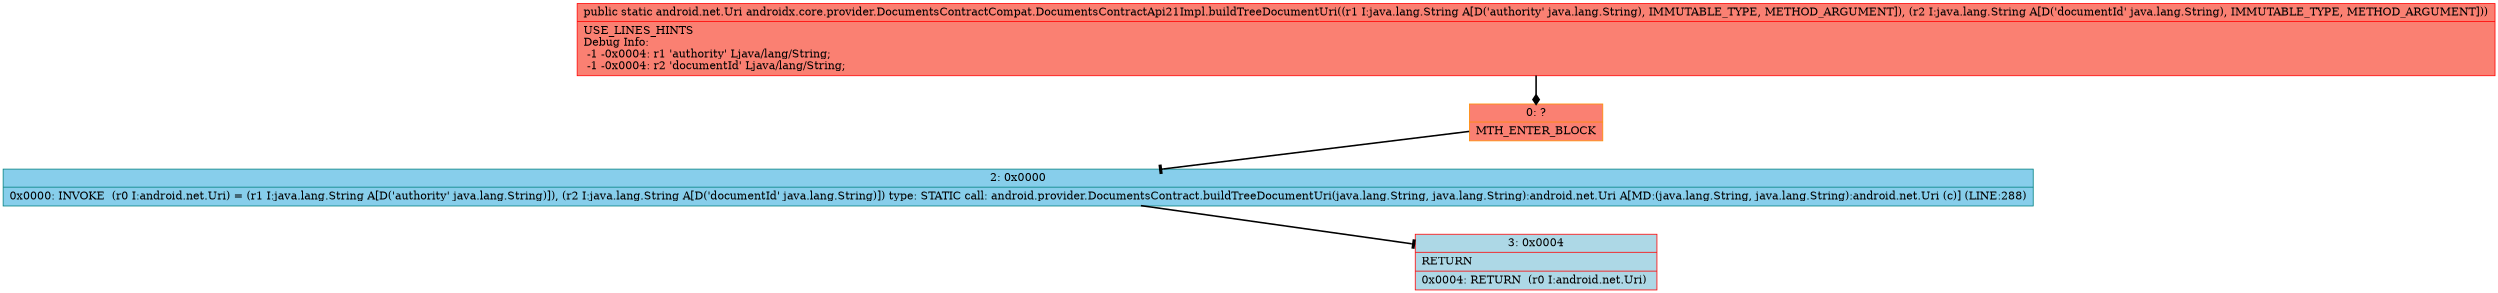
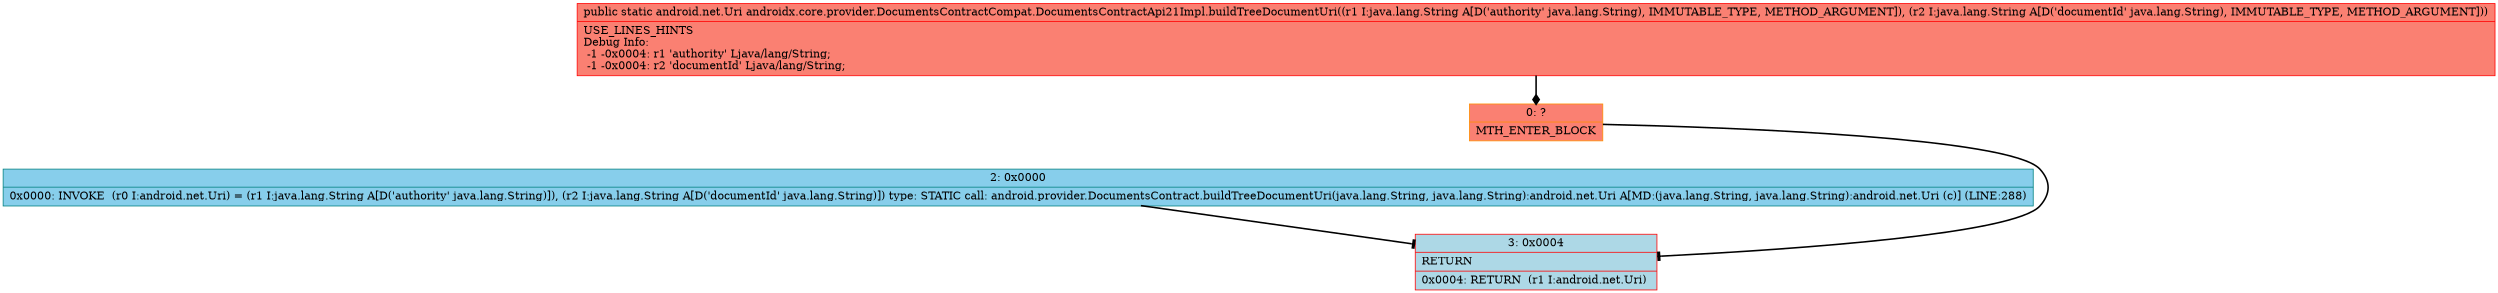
edge "0: ?" -> "2: 0x0000": now "0: ?" -> "3: 0x0004"
node "3: 0x0004": text "0x0004: RETURN  (r0 I:android.net.Uri)" -> "0x0004: RETURN  (r1 I:android.net.Uri)"
